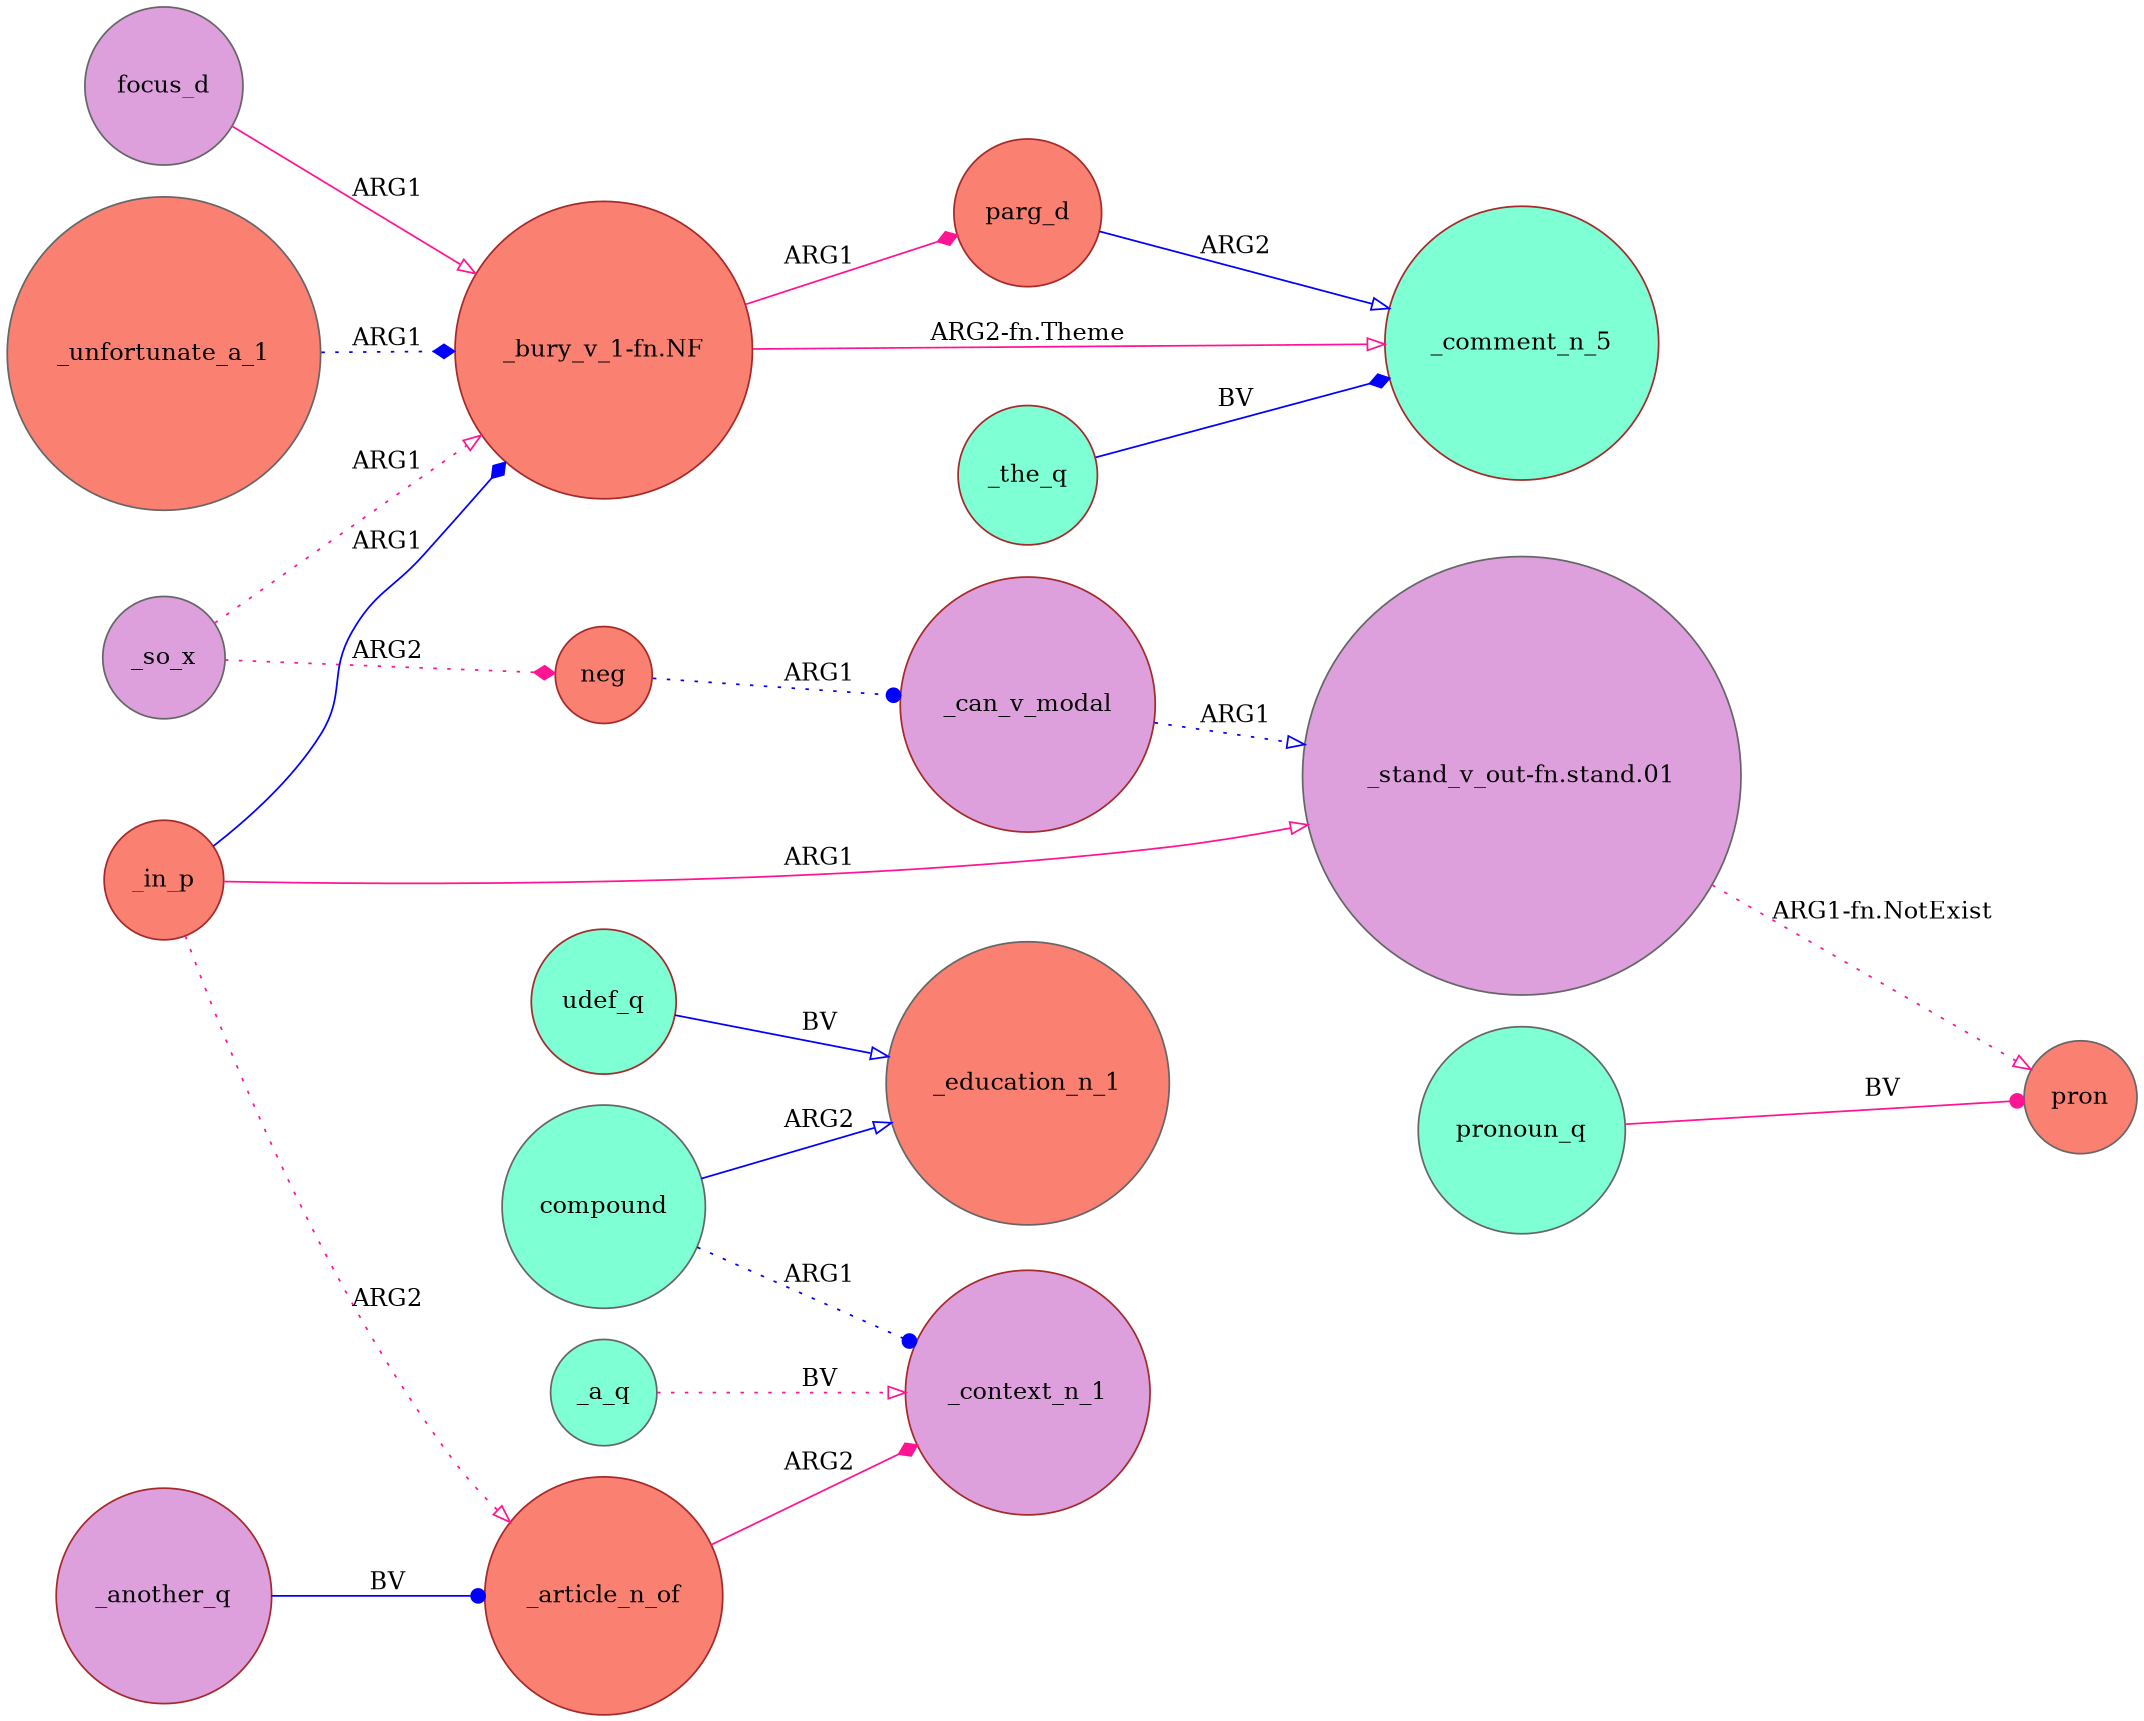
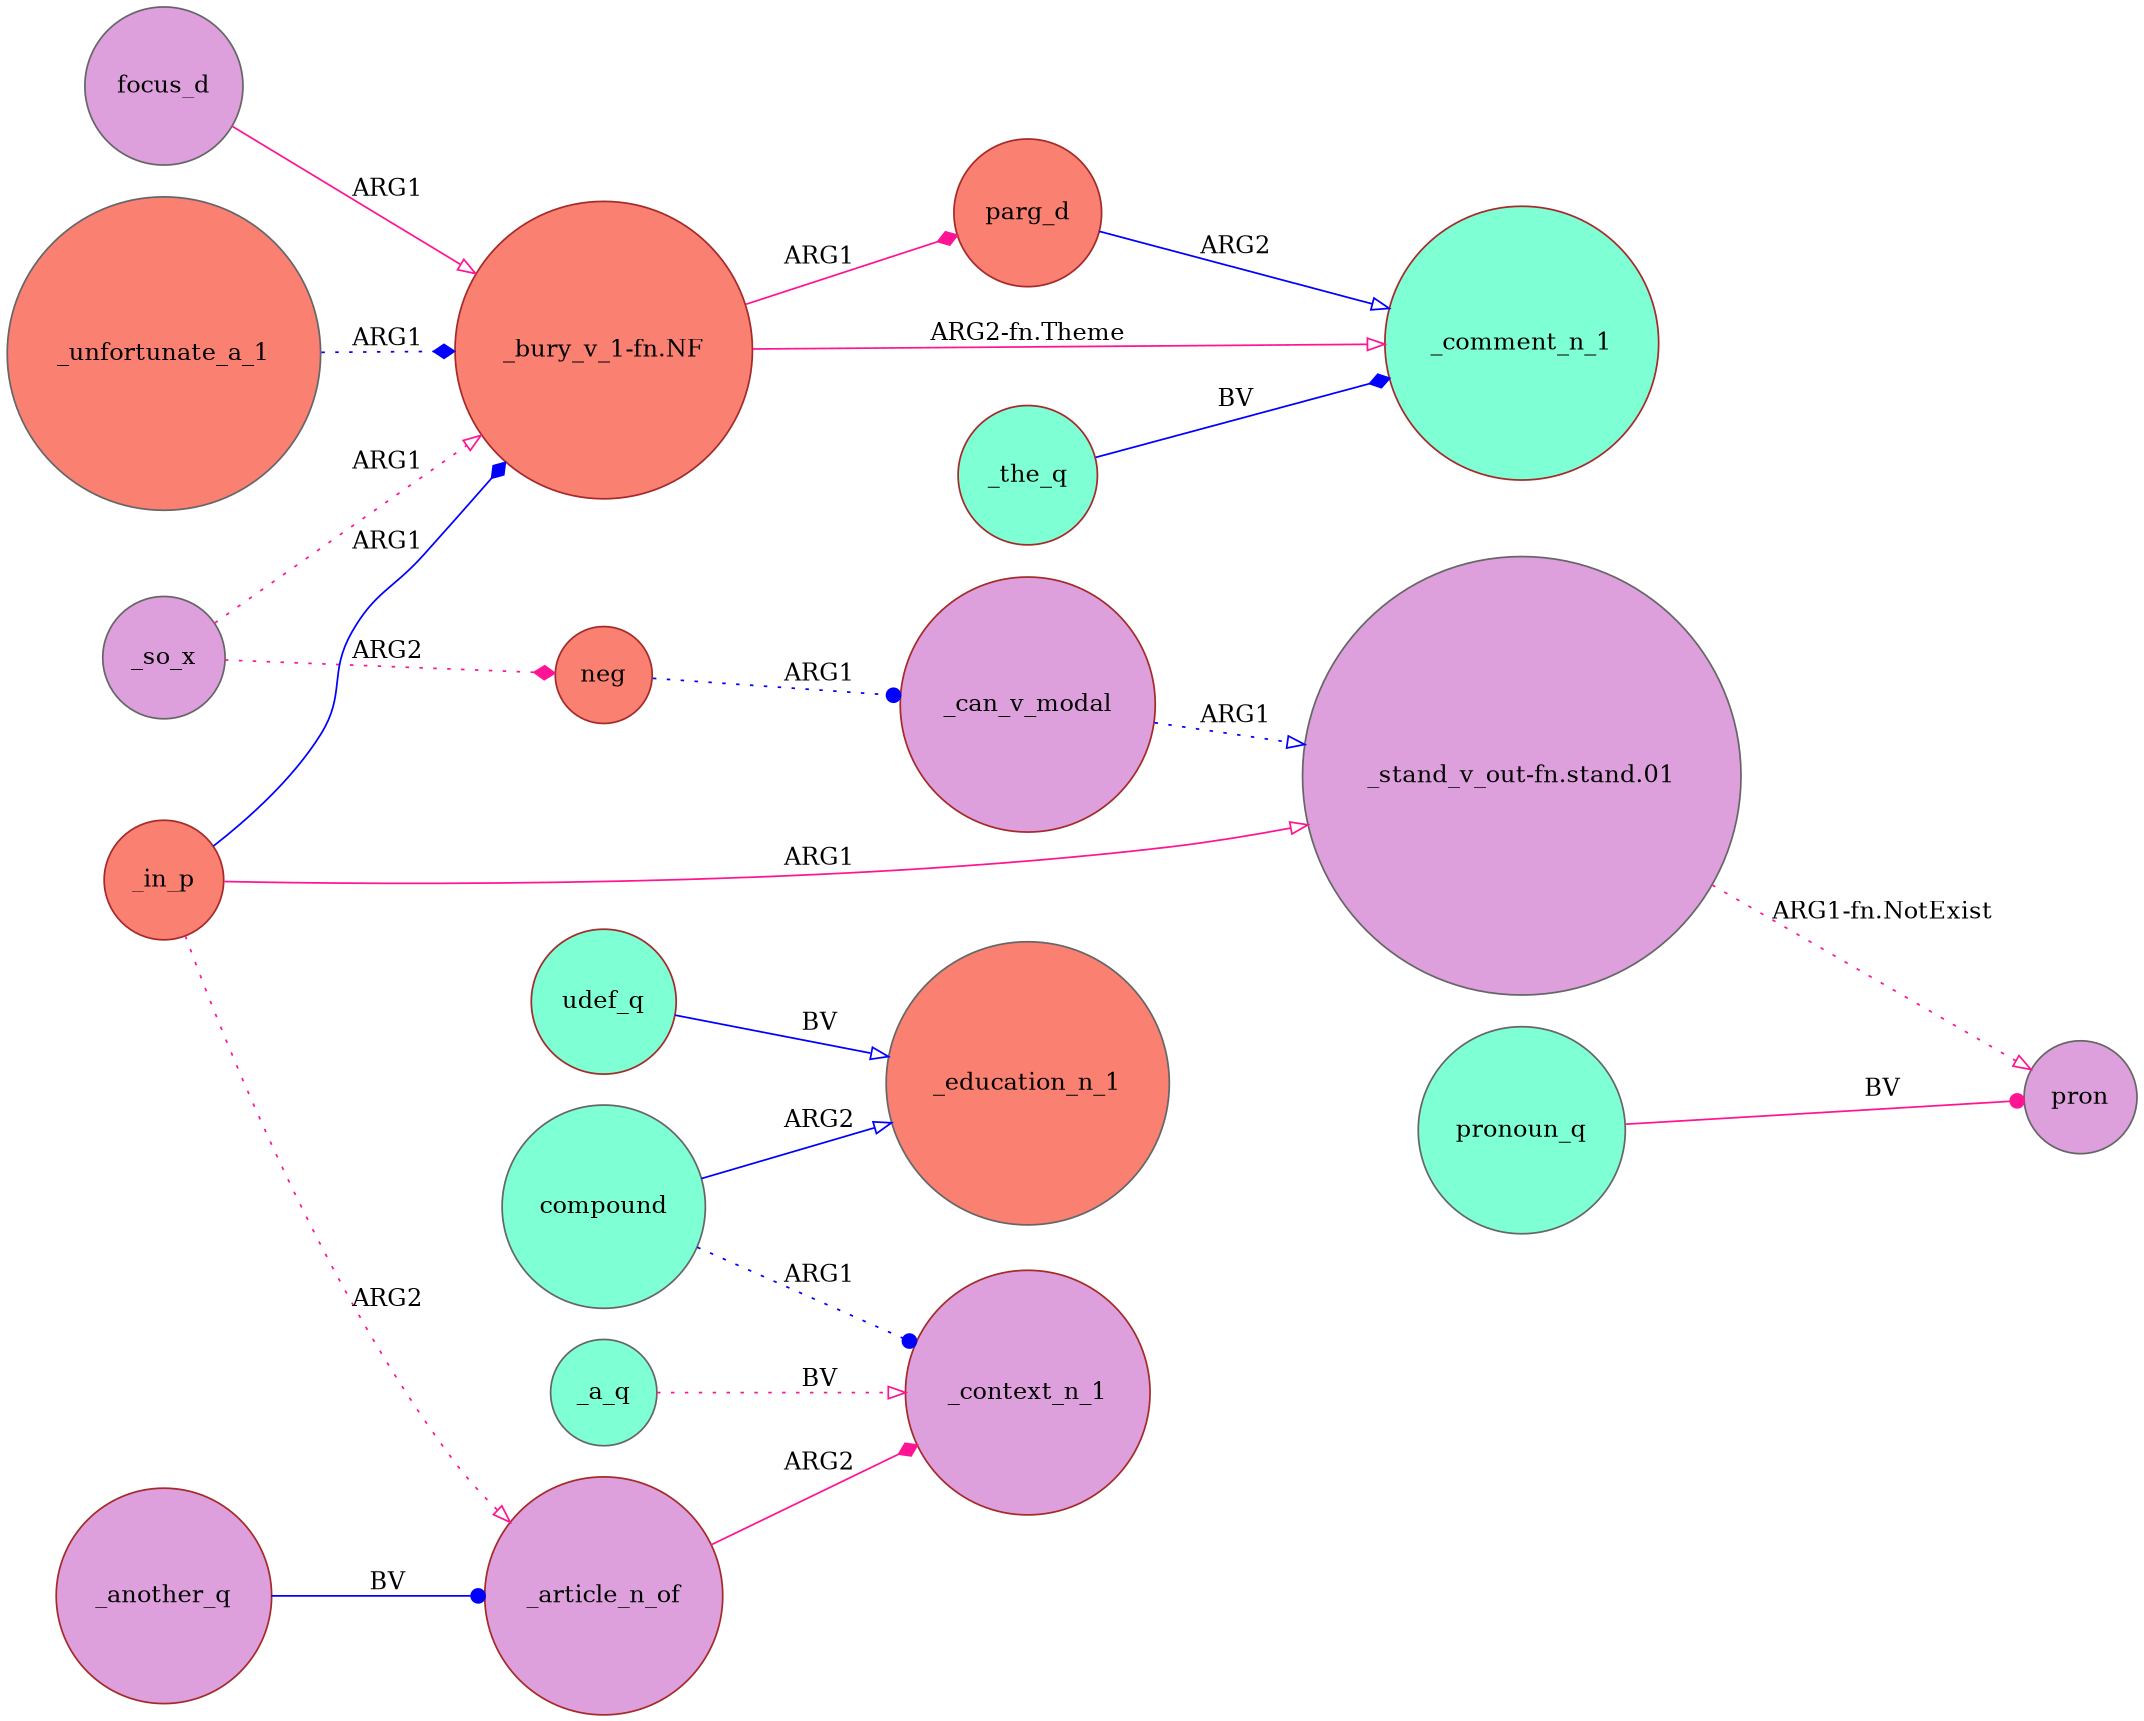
node "_comment_n_5": label "_comment_n_5" -> "_comment_n_1"
node "pron": fillcolor salmon -> plum
node "_article_n_of": fillcolor salmon -> plum
